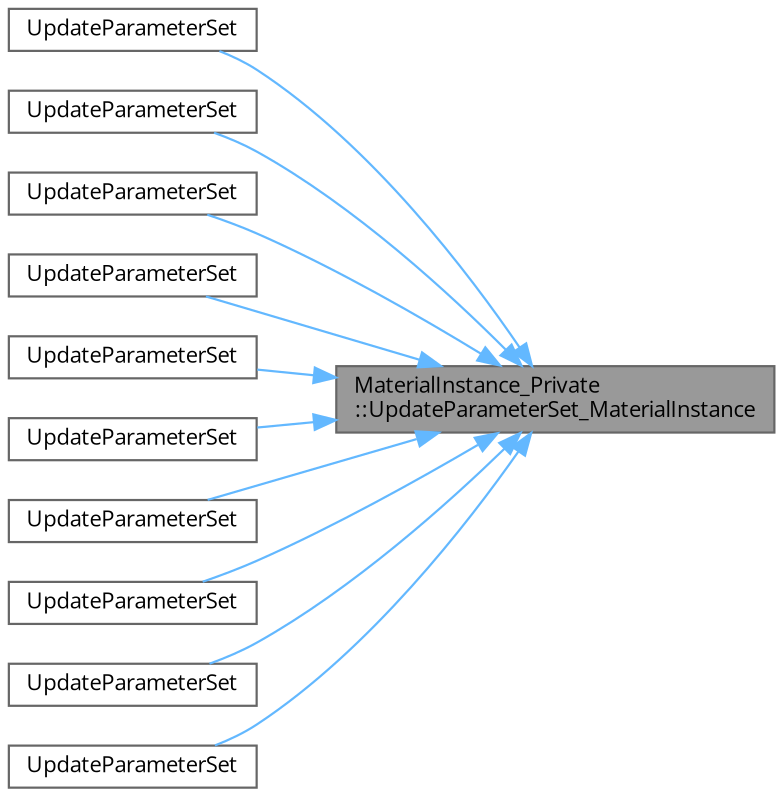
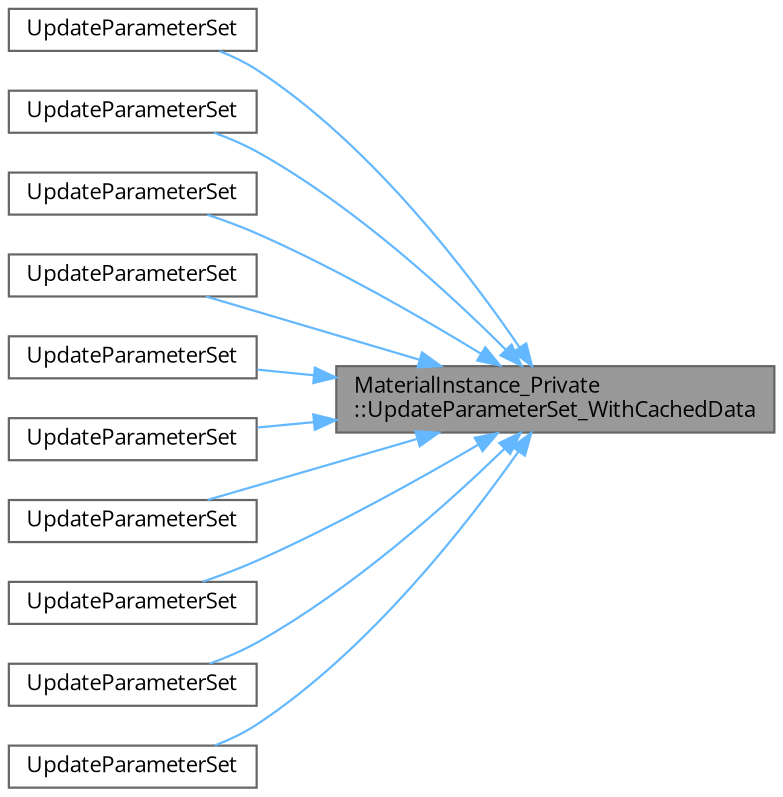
node "MaterialInstance_Private ::UpdateParameterSet_MaterialInstance": label "MaterialInstance_Private ::UpdateParameterSet_MaterialInstance" -> "MaterialInstance_Private ::UpdateParameterSet_WithCachedData"
